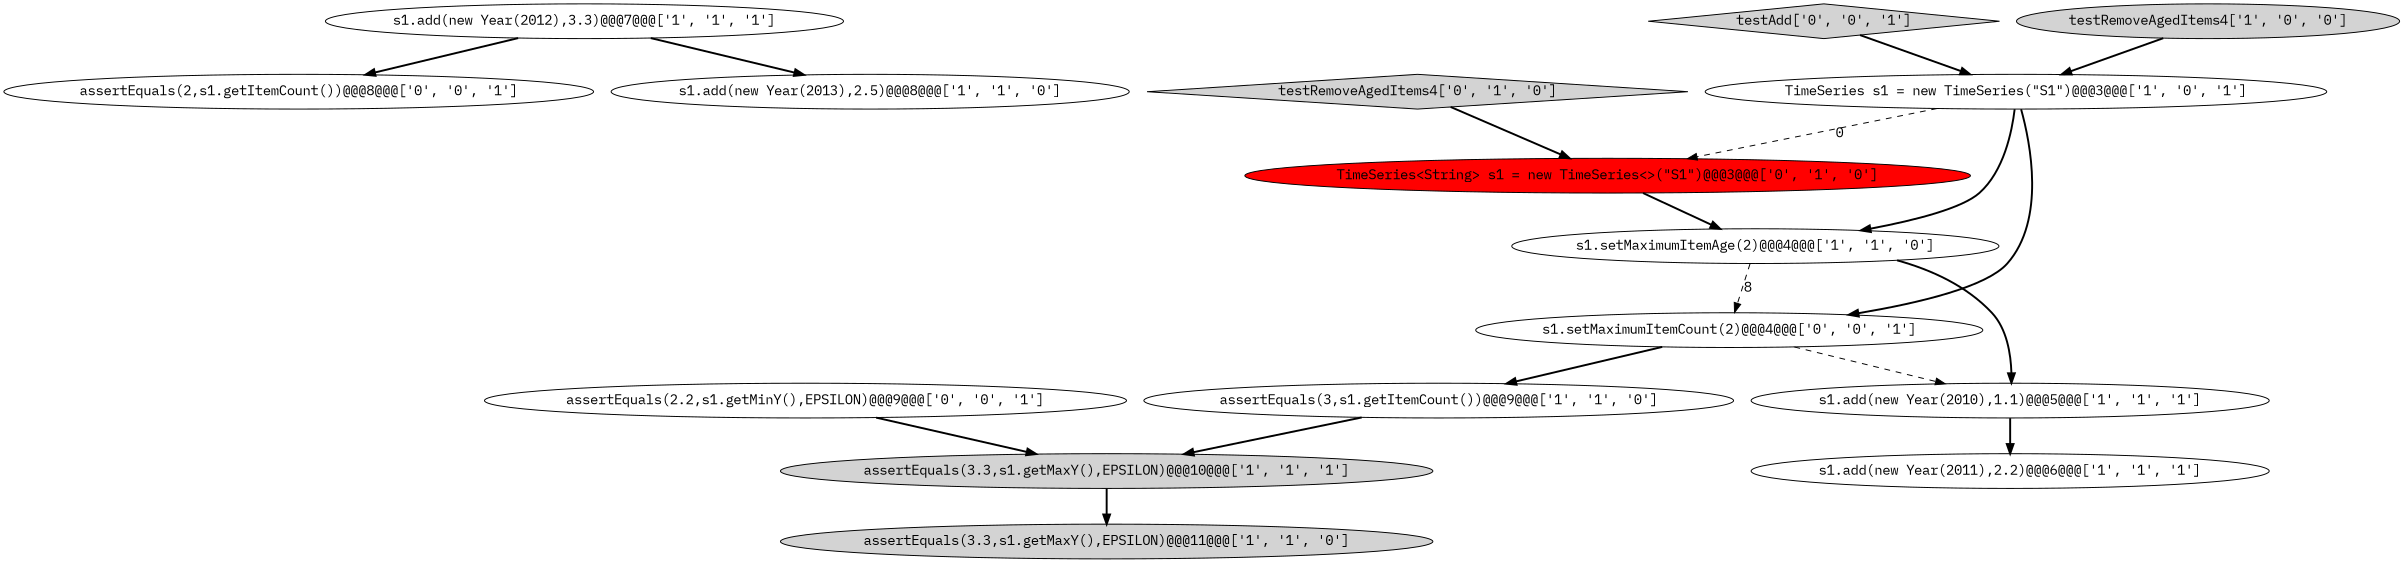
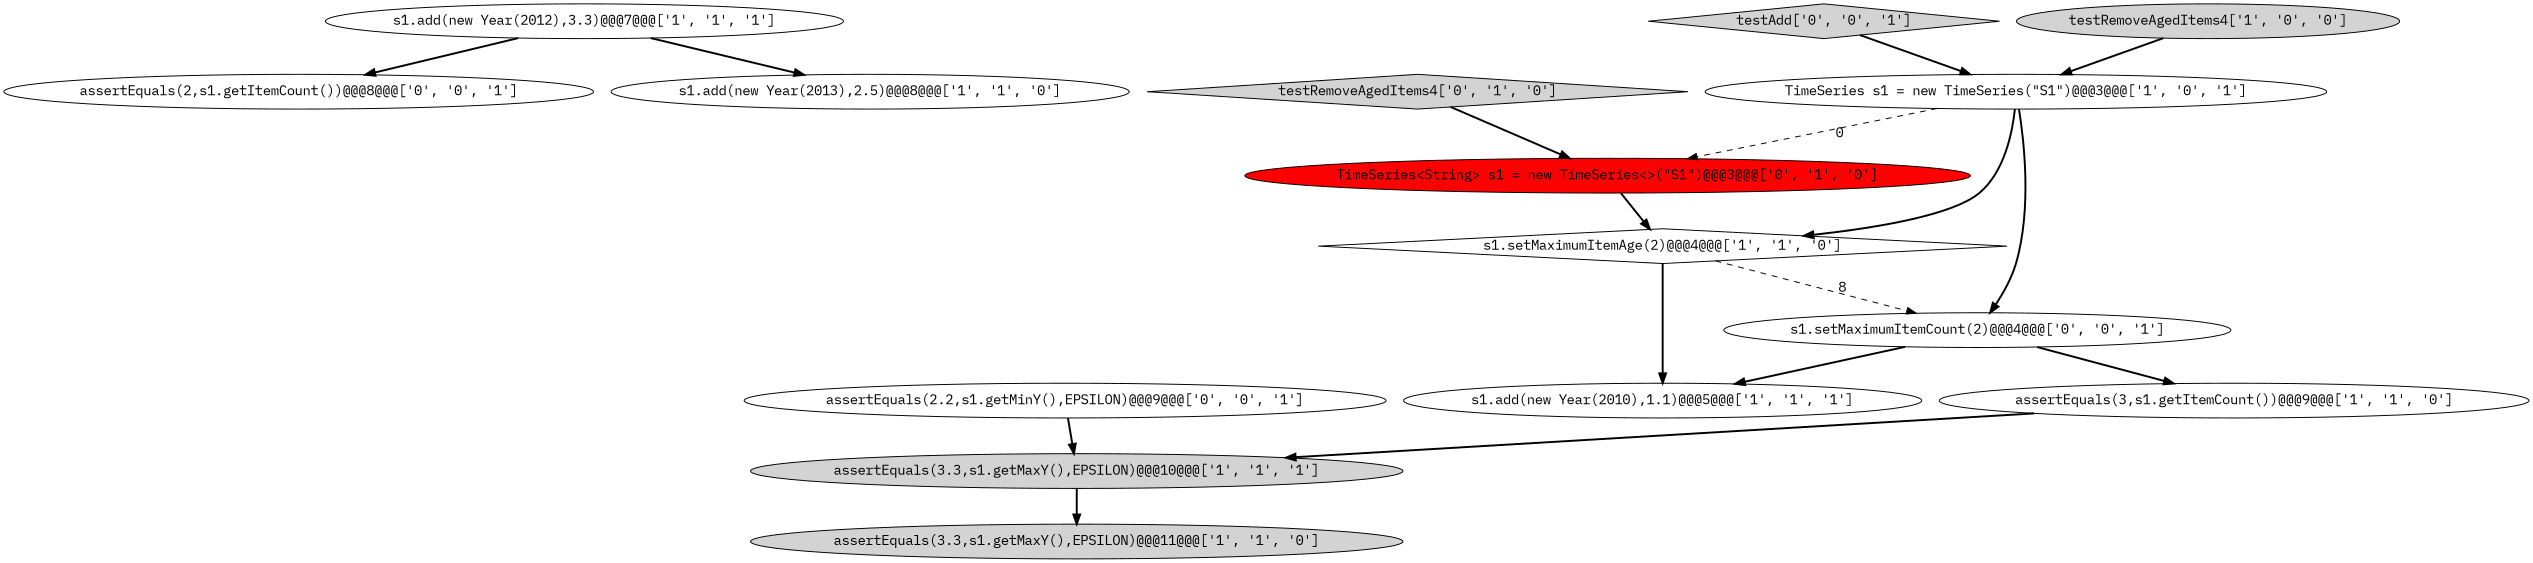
node "s1.setMaximumItemAge(2)@@@4@@@['1', '1', '0']": shape ellipse -> diamond
edge "s1.setMaximumItemCount(2)@@@4@@@['0', '0', '1']" -> "s1.add(new Year(2010),1.1)@@@5@@@['1', '1', '1']": style dashed -> bold
node "s1.add(new Year(2011),2.2)@@@6@@@['1', '1', '1']": removed
